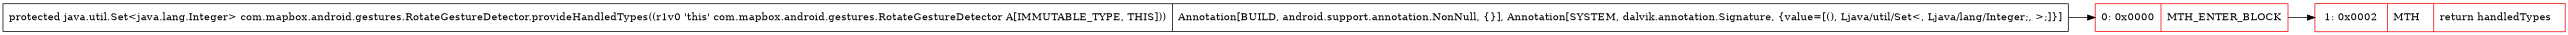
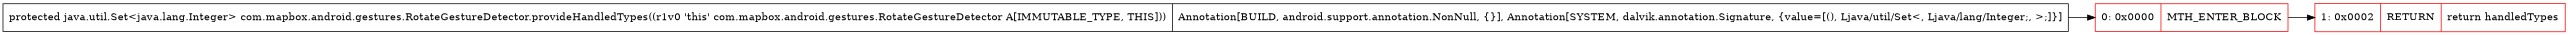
node "1: 0x0002": text "MTH" -> "RETURN"
